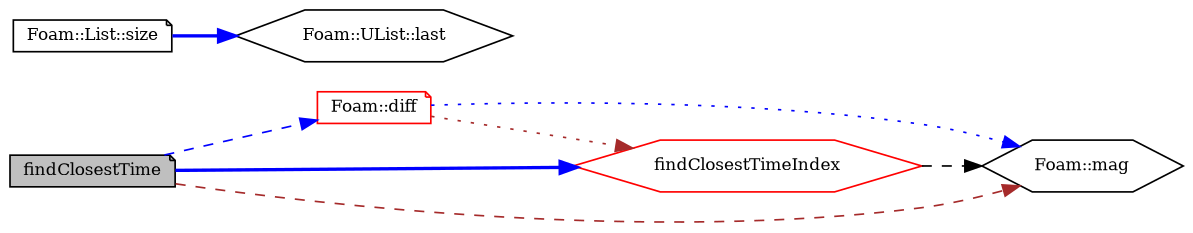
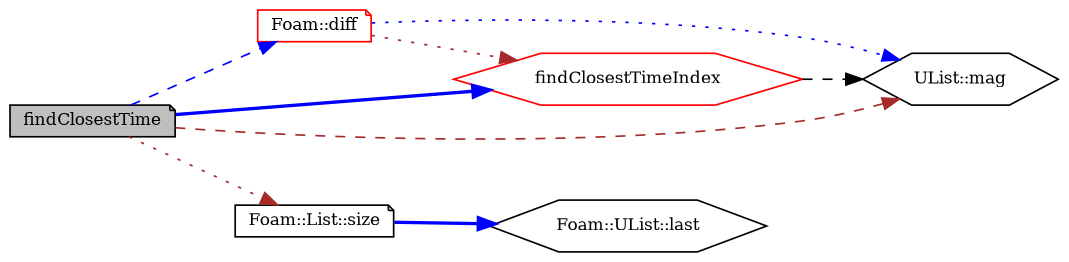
node "Foam::mag": label "Foam::mag" -> "UList::mag"
edge "findClosestTime" -> "Foam::List::size": added
